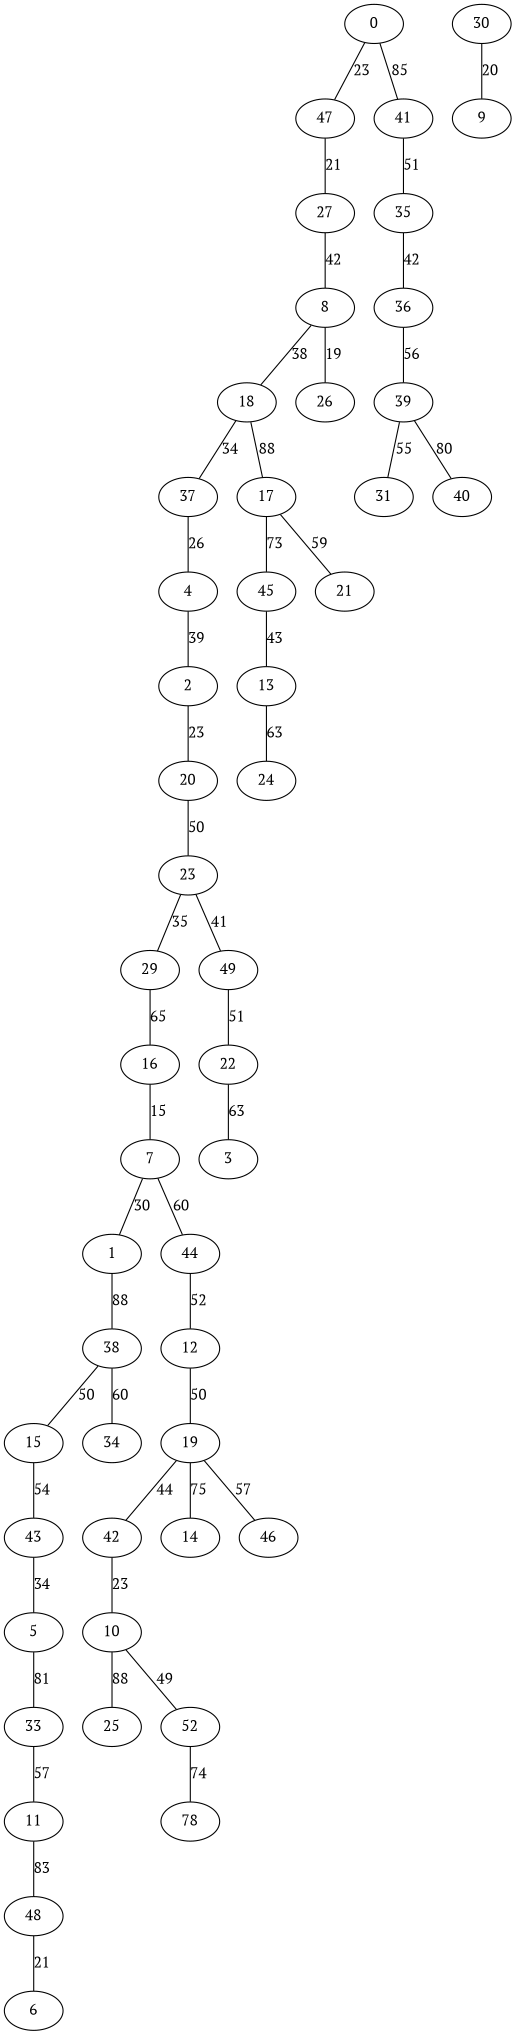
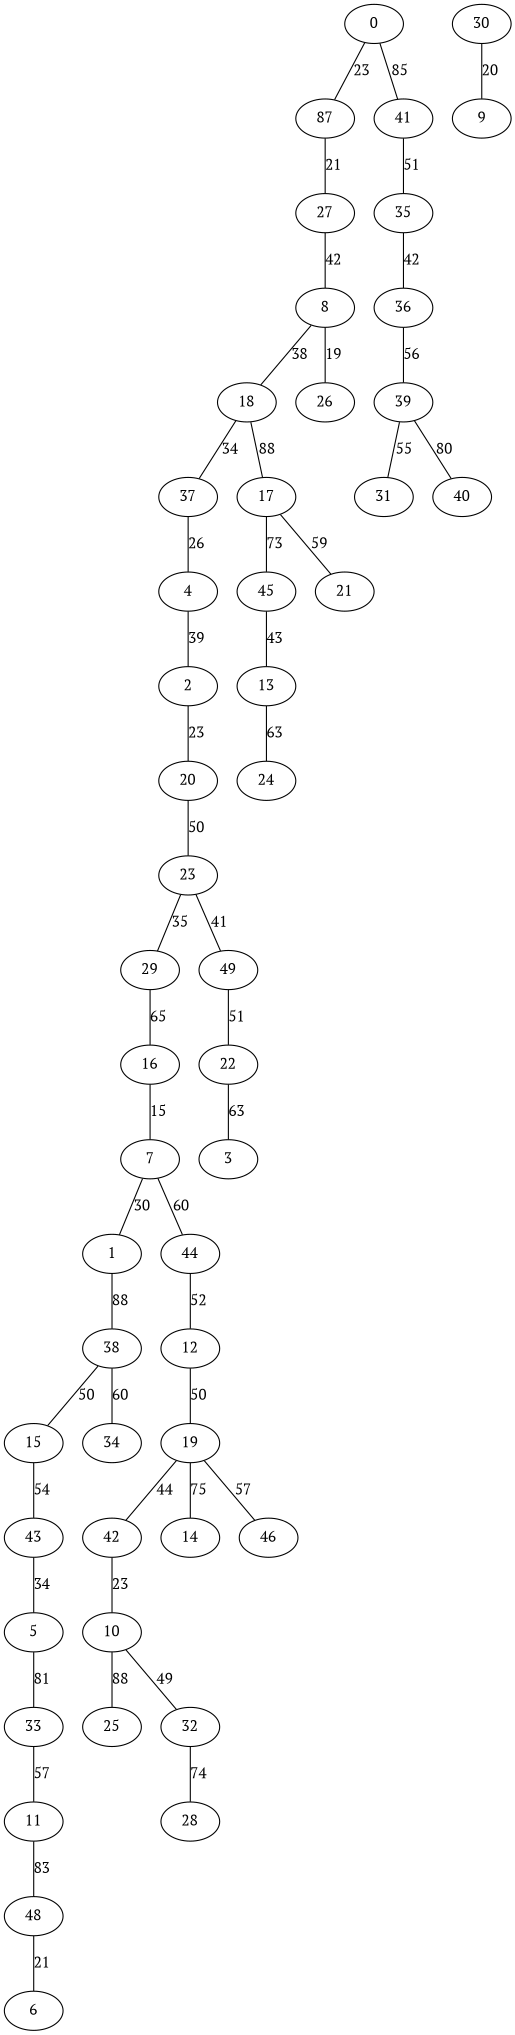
node "47": label "47" -> "87"
node "52": label "52" -> "32"
node "78": label "78" -> "28"
